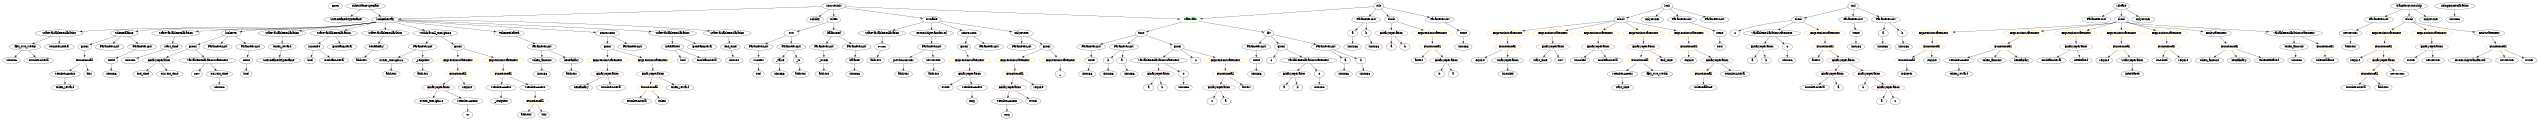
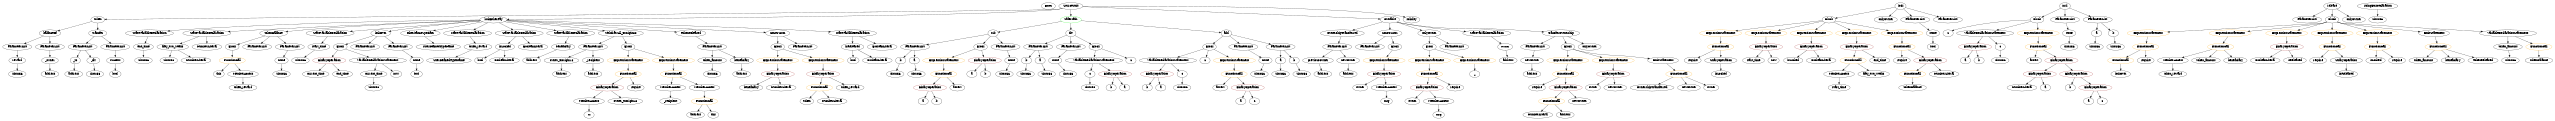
edge "InheritanceSpecifier" -> "lockEtherPay": reversed
edge "sub" -> "SafeMath": reversed
edge "Ownable" -> "transferOwnership": added
node "two": label "two" -> "transfer"
node "time": label "time" -> "add"
node "_value": label "_value" -> "_div"
node "balance": label "balance" -> "reward"
